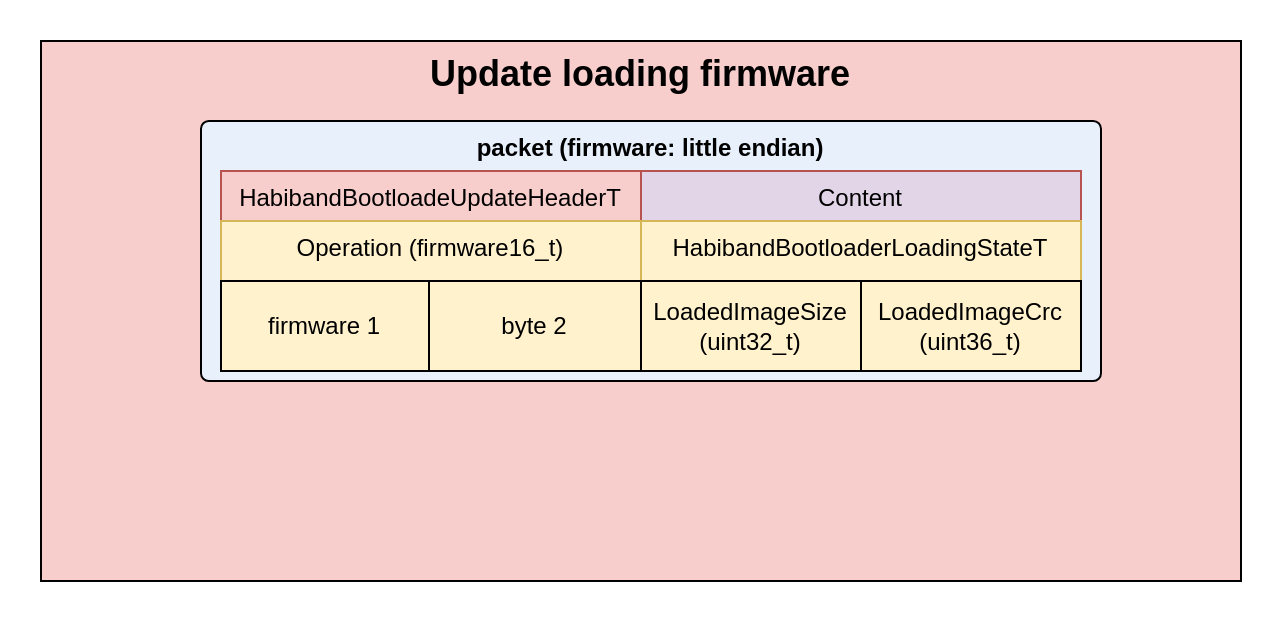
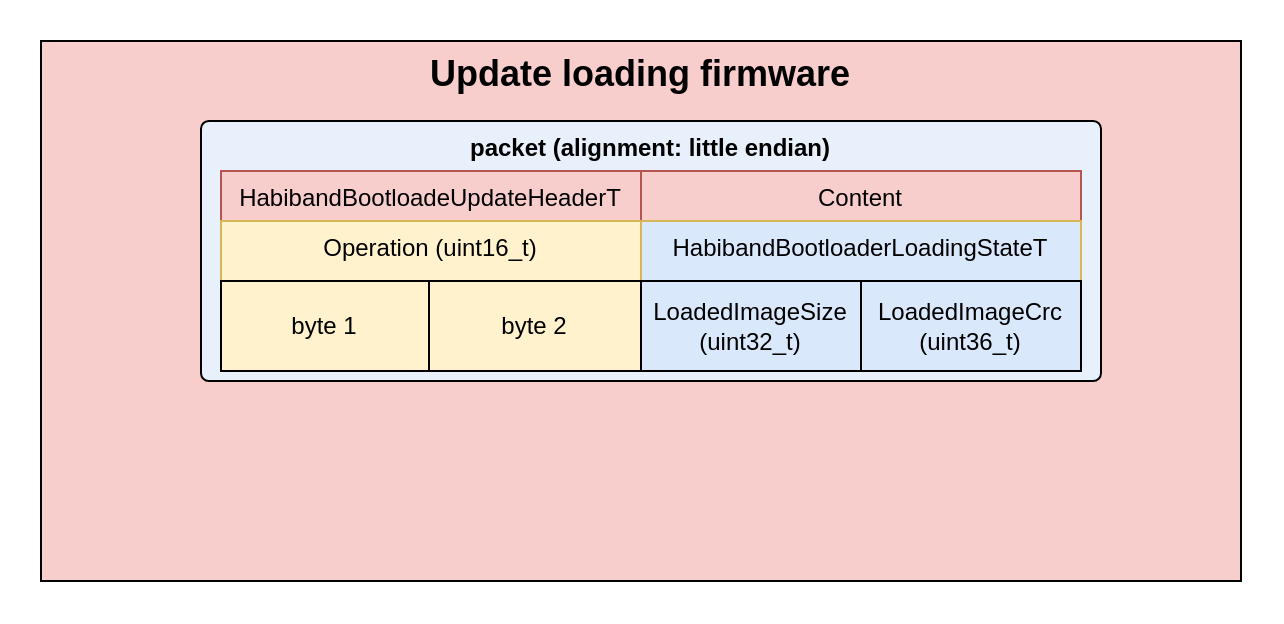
node "packet (firmware: little endian)": label "packet (firmware: little endian)" -> "packet (alignment: little endian)"
node "Content": fillcolor #e1d5e7 -> #f8cecc
node "Operation (firmware16_t)": label "Operation (firmware16_t)" -> "Operation (uint16_t)"
node "HabibandBootloaderLoadingStateT": fillcolor #fff2cc -> #dae8fc
node "firmware 1": label "firmware 1" -> "byte 1"
